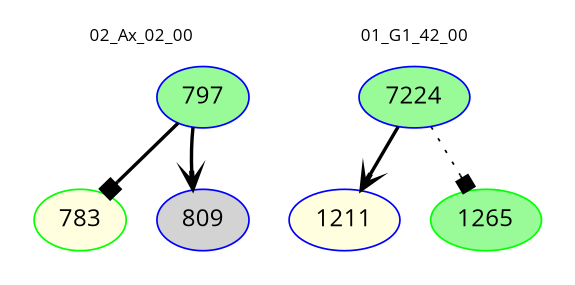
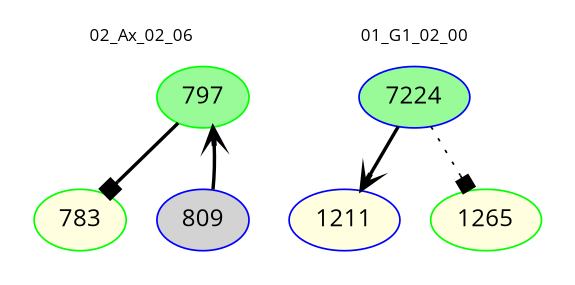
cluster "02_Ax_02_00": label "02_Ax_02_00" -> "02_Ax_02_06"
cluster "01_G1_42_00": label "01_G1_42_00" -> "01_G1_02_00"
node "797": color blue -> green
edge "797" -> "809": reversed
node "1265": fillcolor palegreen -> lightyellow
